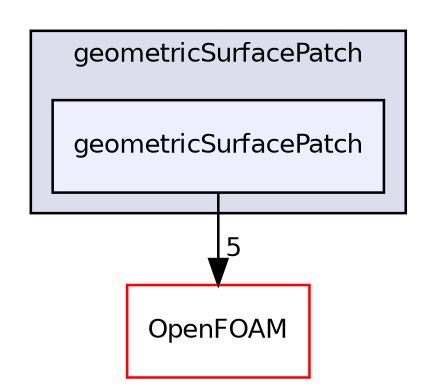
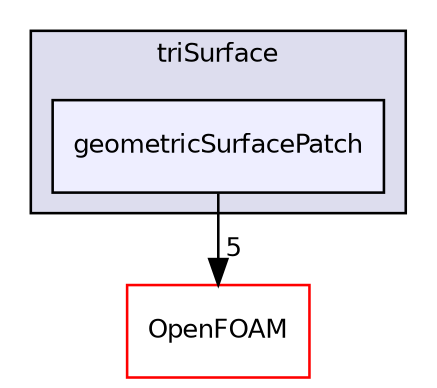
cluster "geometricSurfacePatch": label "geometricSurfacePatch" -> "triSurface"
